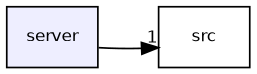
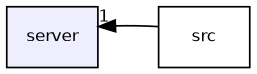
edge "server" -> "src": reversed
